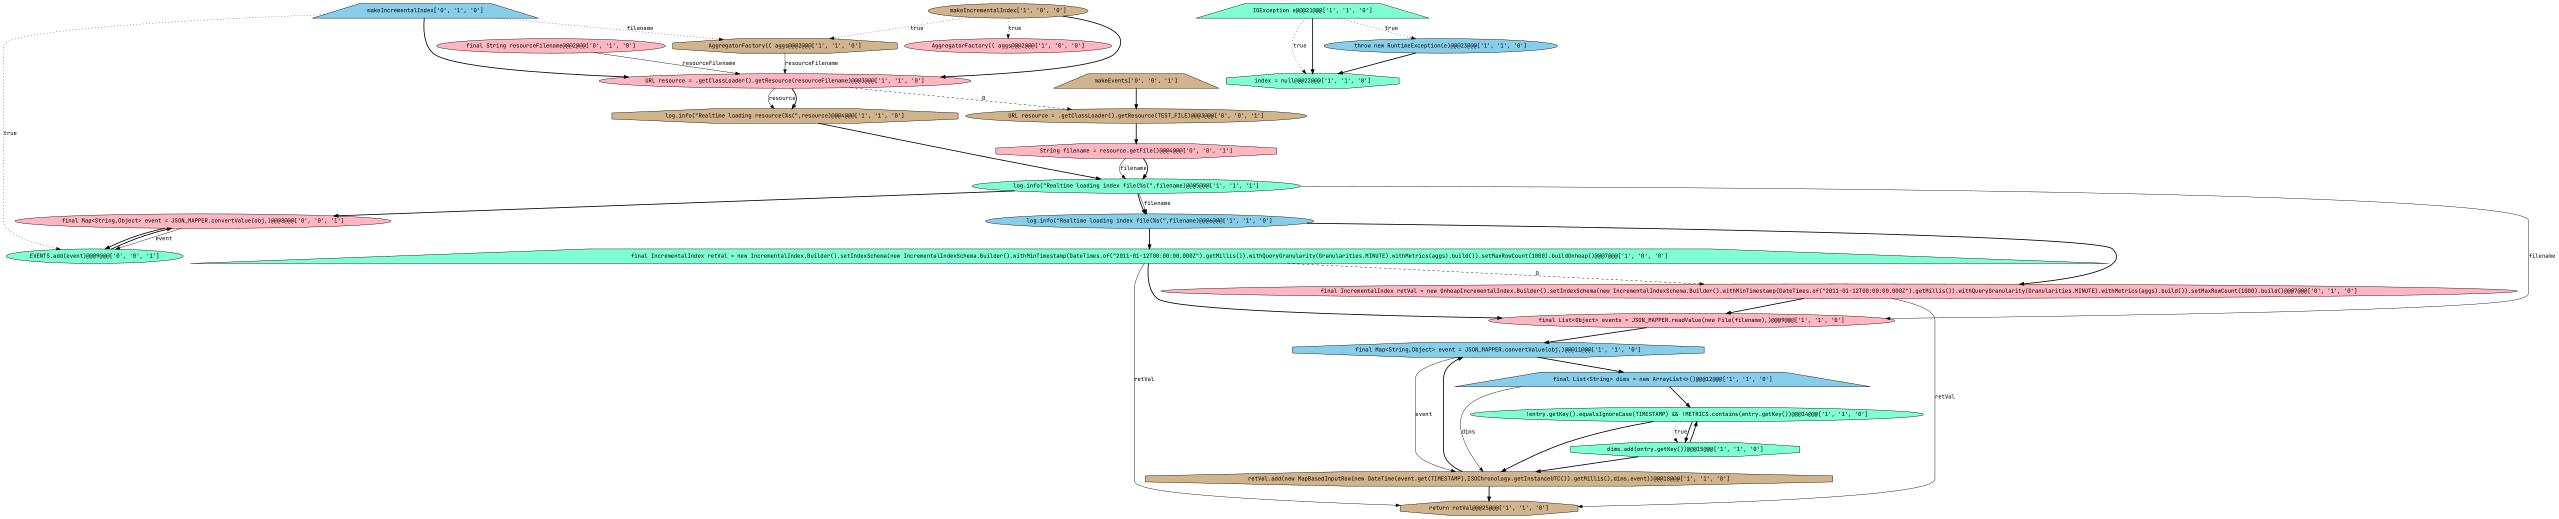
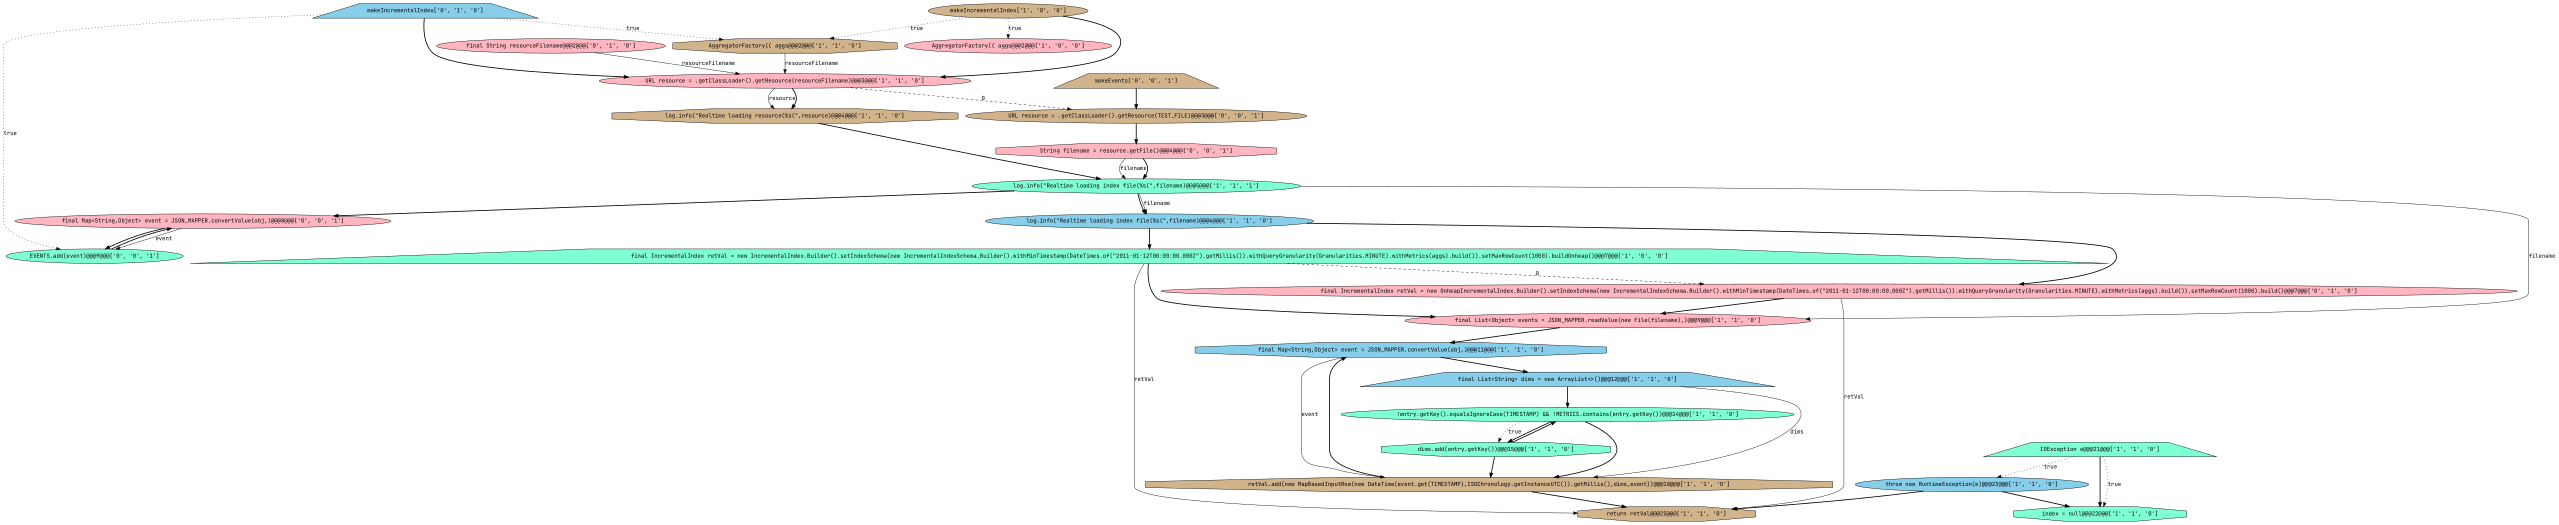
edge "makeIncrementalIndex['0', '1', '0']" -> "AggregatorFactory(( aggs@@@2@@@['1', '1', '0']": label "filename" -> "true"
edge "throw new RuntimeException(e)@@@23@@@['1', '1', '0']" -> "return retVal@@@25@@@['1', '1', '0']": added
